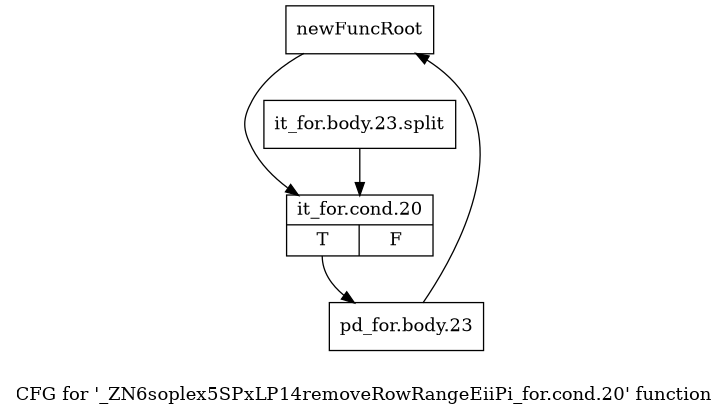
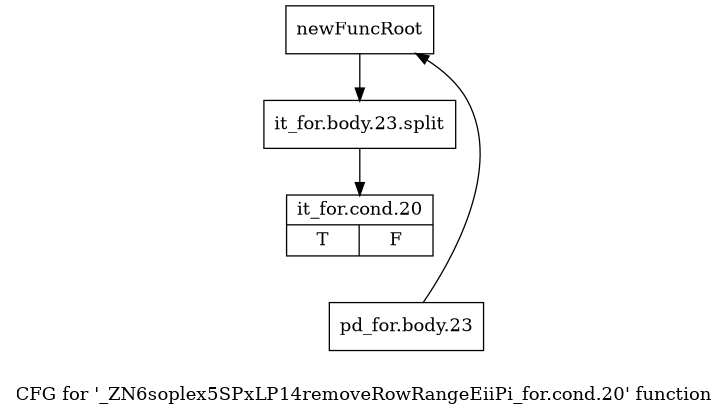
edge "newFuncRoot" -> "it_for.cond.20": now "newFuncRoot" -> "it_for.body.23.split"
edge "it_for.cond.20" -> "pd_for.body.23": removed
